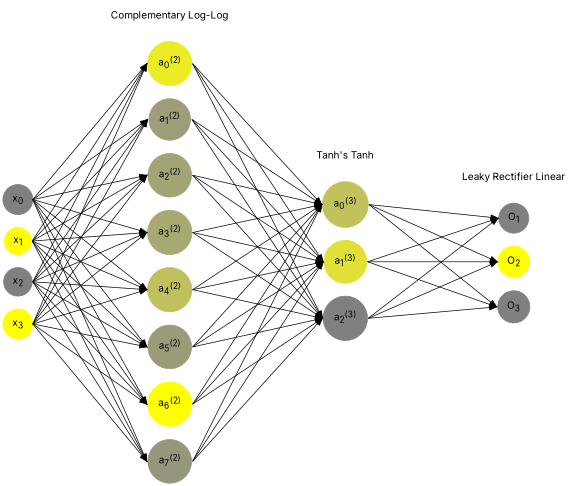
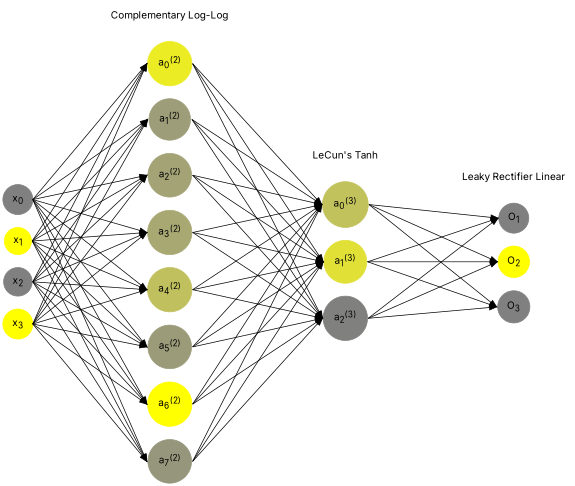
node "Tanh's Tanh": label "Tanh's Tanh" -> "LeCun's Tanh"
